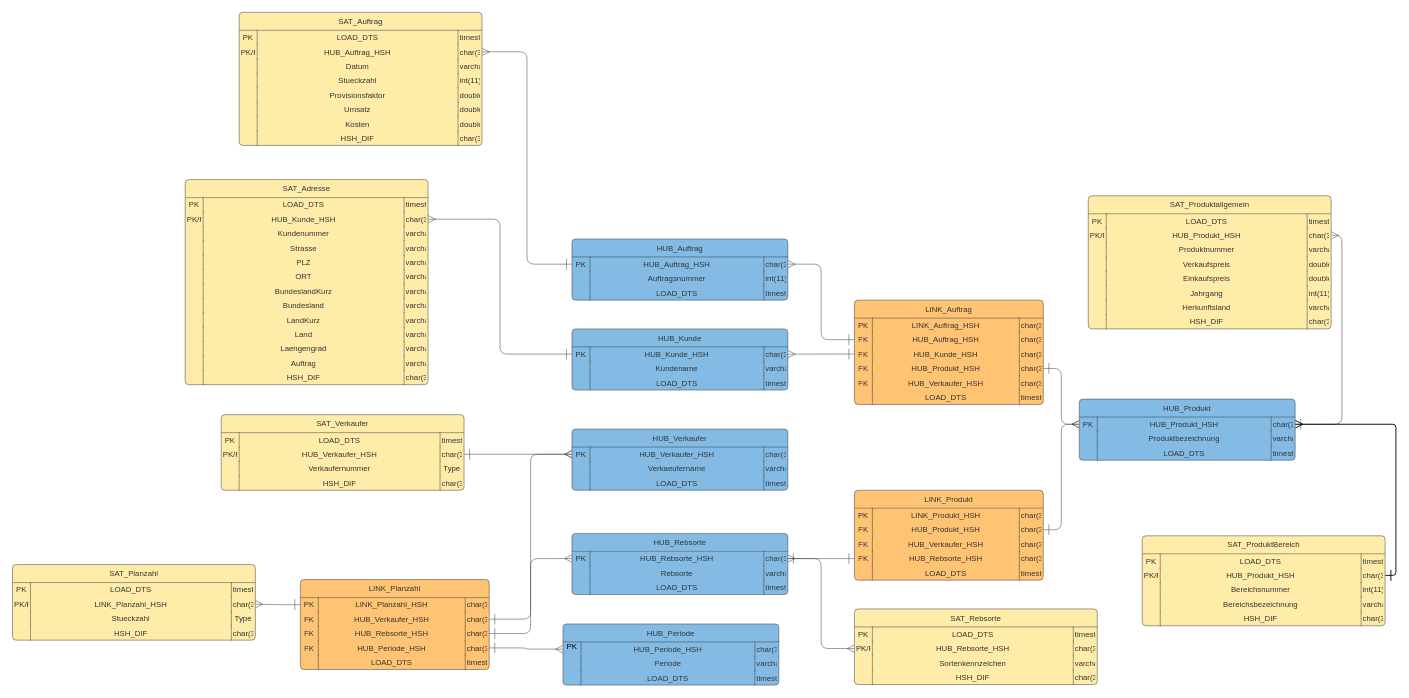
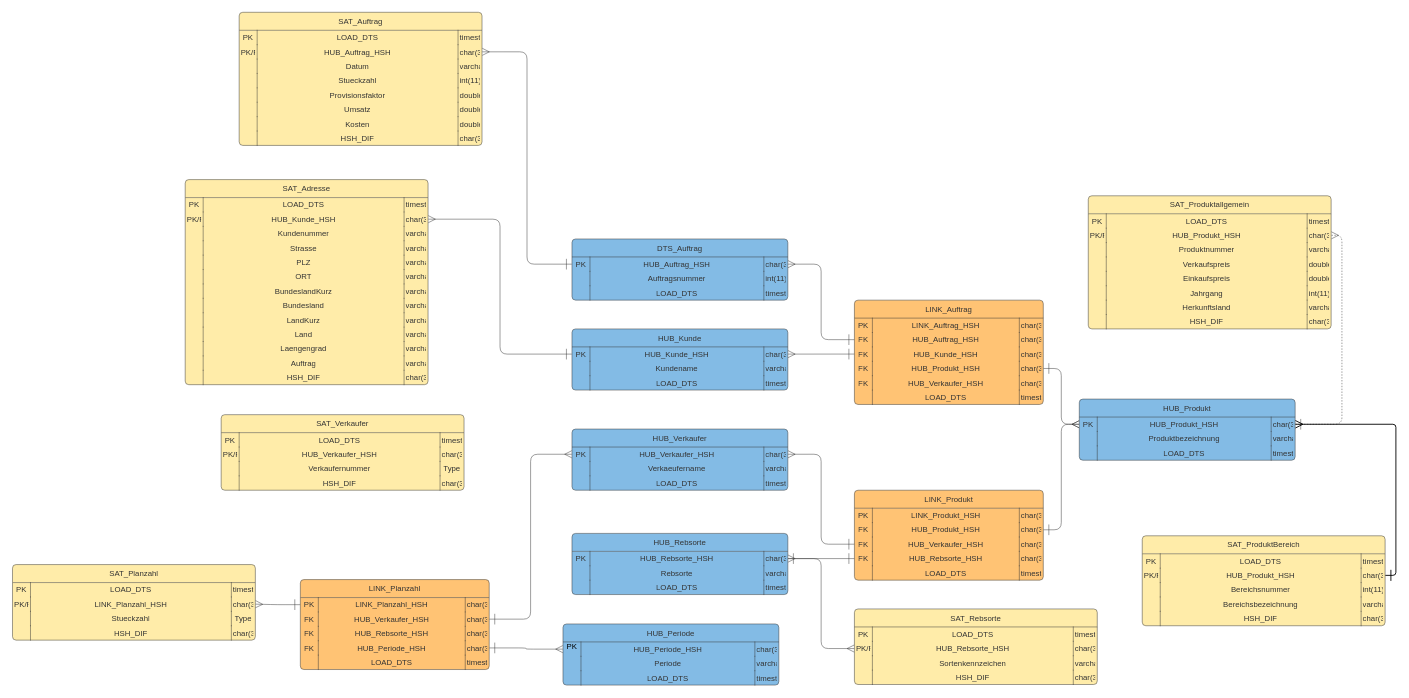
node "HUB_Auftrag": label "HUB_Auftrag" -> "DTS_Auftrag"
edge "SAT_Produktallgemein" -- "HUB_Produkt": style solid -> dashed
edge "SAT_Verkaufer" -- "HUB_Verkaufer": removed
edge "HUB_Verkaufer" -- "LINK_Produkt": added
edge "HUB_Rebsorte" -- "LINK_Planzahl": removed
